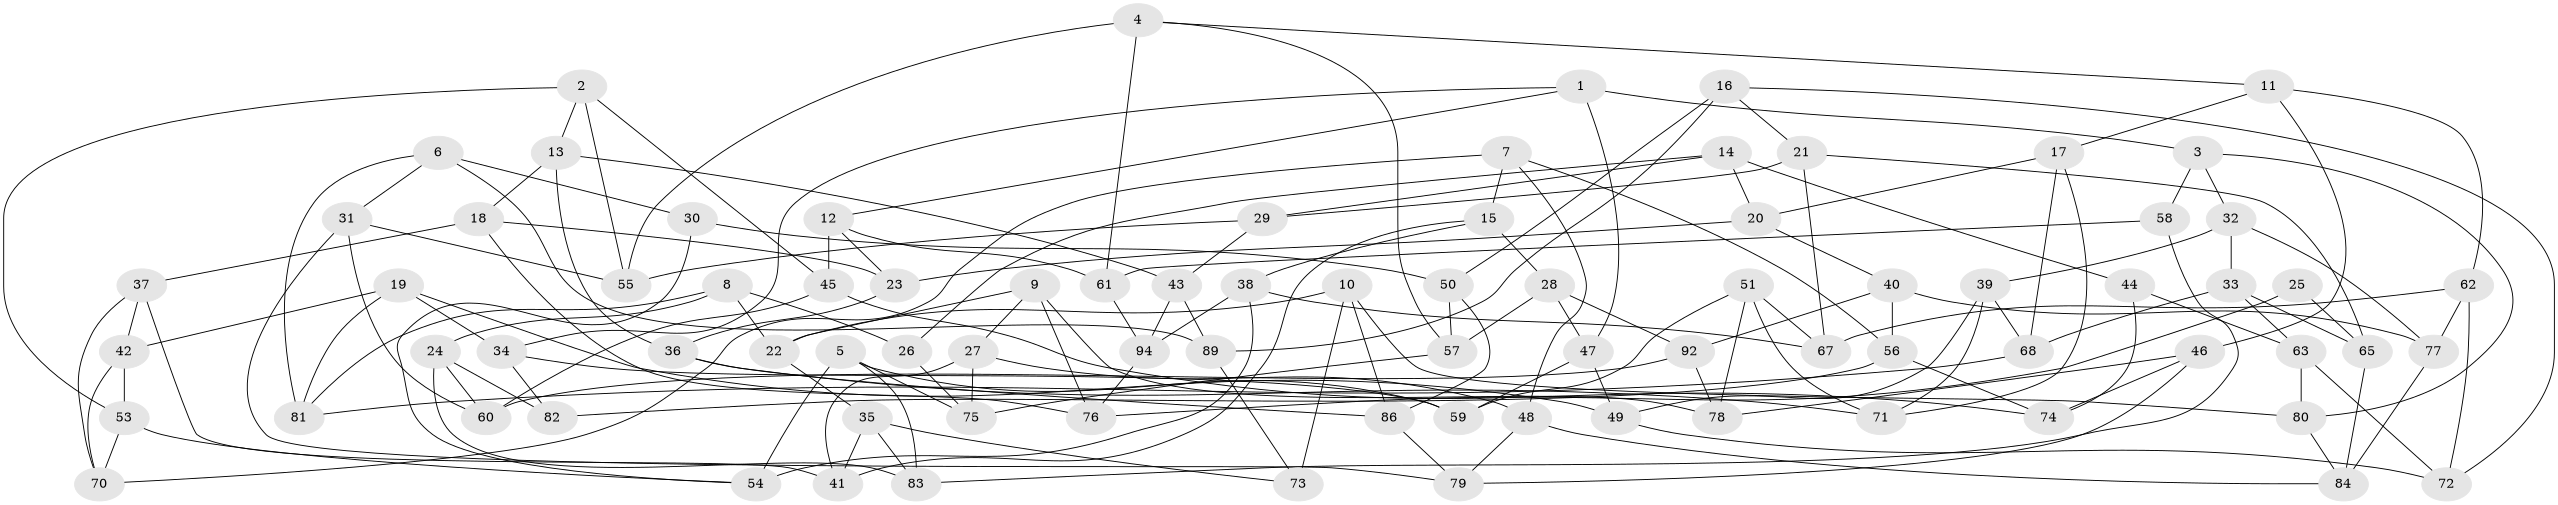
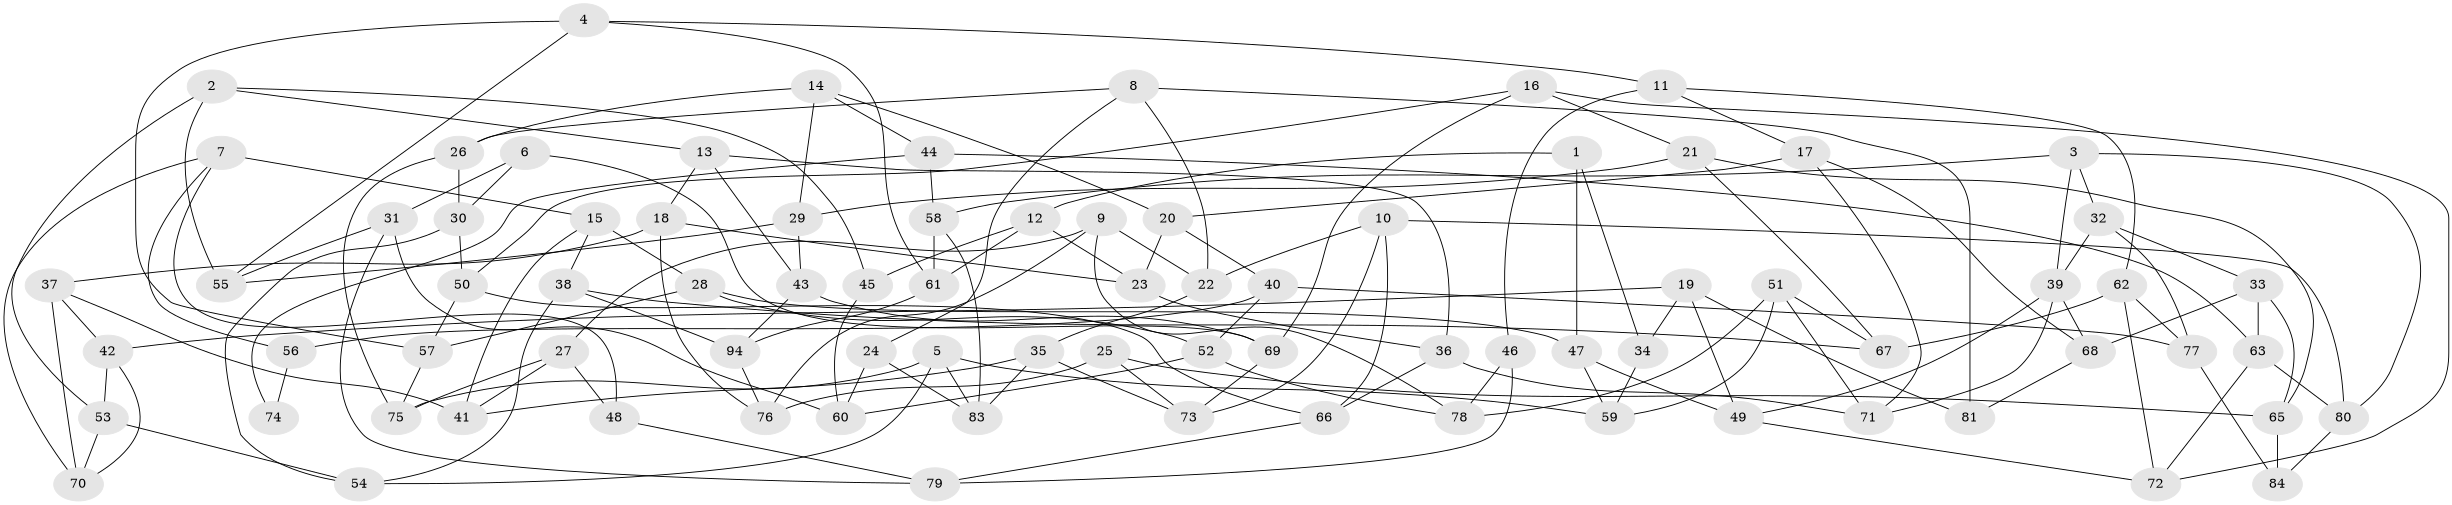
edge "1" -- "3": now "39" -- "3"
edge "26" -- "30": added
edge "44" -- "58": added
edge "6" -- "81": removed
node "89": label "89" -> "69"
node "92": label "92" -> "52"
edge "46" -- "74": removed
edge "25" -- "73": added
edge "45" -- "74": removed
node "82": removed
node "86": label "86" -> "66"
edge "48" -- "84": removed
